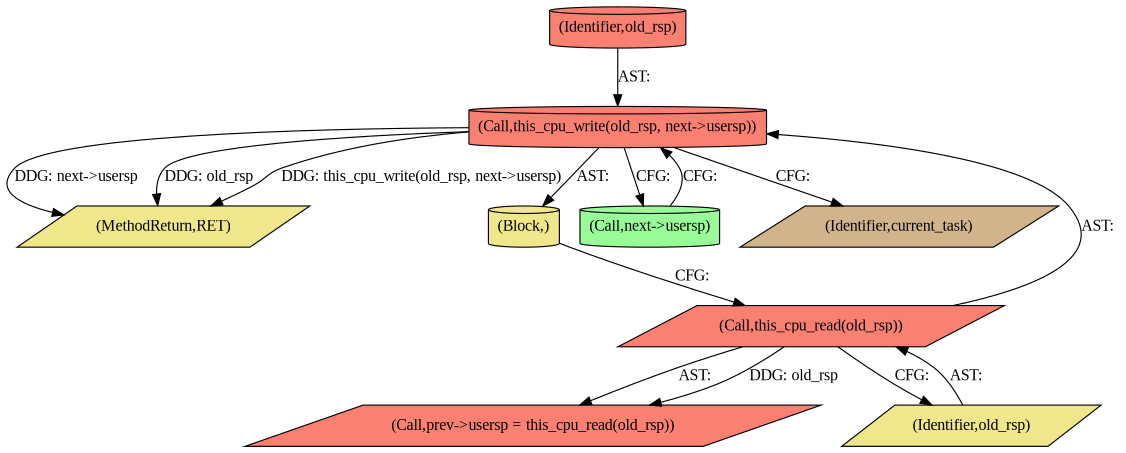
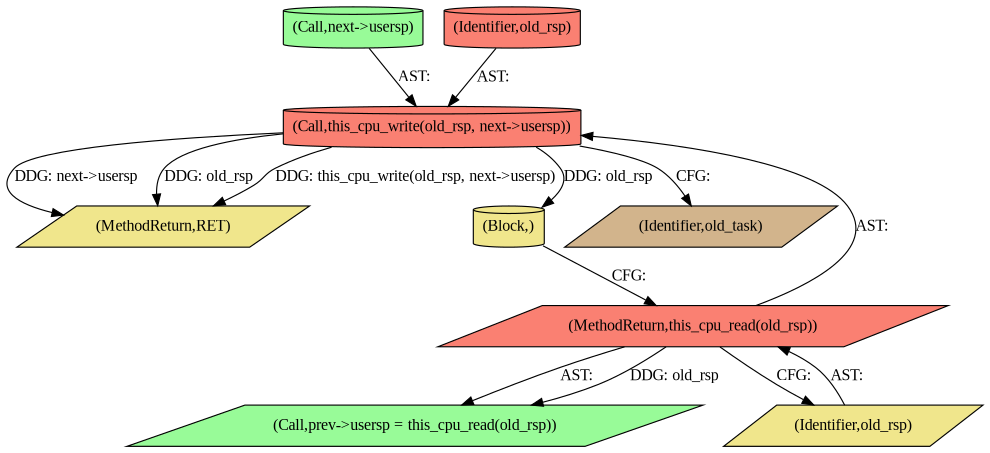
edge "(Call,this_cpu_write(old_rsp, next->usersp))" -> "(Call,next->usersp)": removed, label "CFG:"
edge "(Call,this_cpu_write(old_rsp, next->usersp))" -> "(Block,)": label "AST: " -> "DDG: old_rsp"
edge "(Call,next->usersp)" -> "(Call,this_cpu_write(old_rsp, next->usersp))": label "CFG: " -> "AST: "
node "(Identifier,current_task)": label "(Identifier,current_task)" -> "(Identifier,old_task)"
node "(Call,this_cpu_read(old_rsp))": label "(Call,this_cpu_read(old_rsp))" -> "(MethodReturn,this_cpu_read(old_rsp))"
node "(Call,prev->usersp = this_cpu_read(old_rsp))": fillcolor salmon -> palegreen
